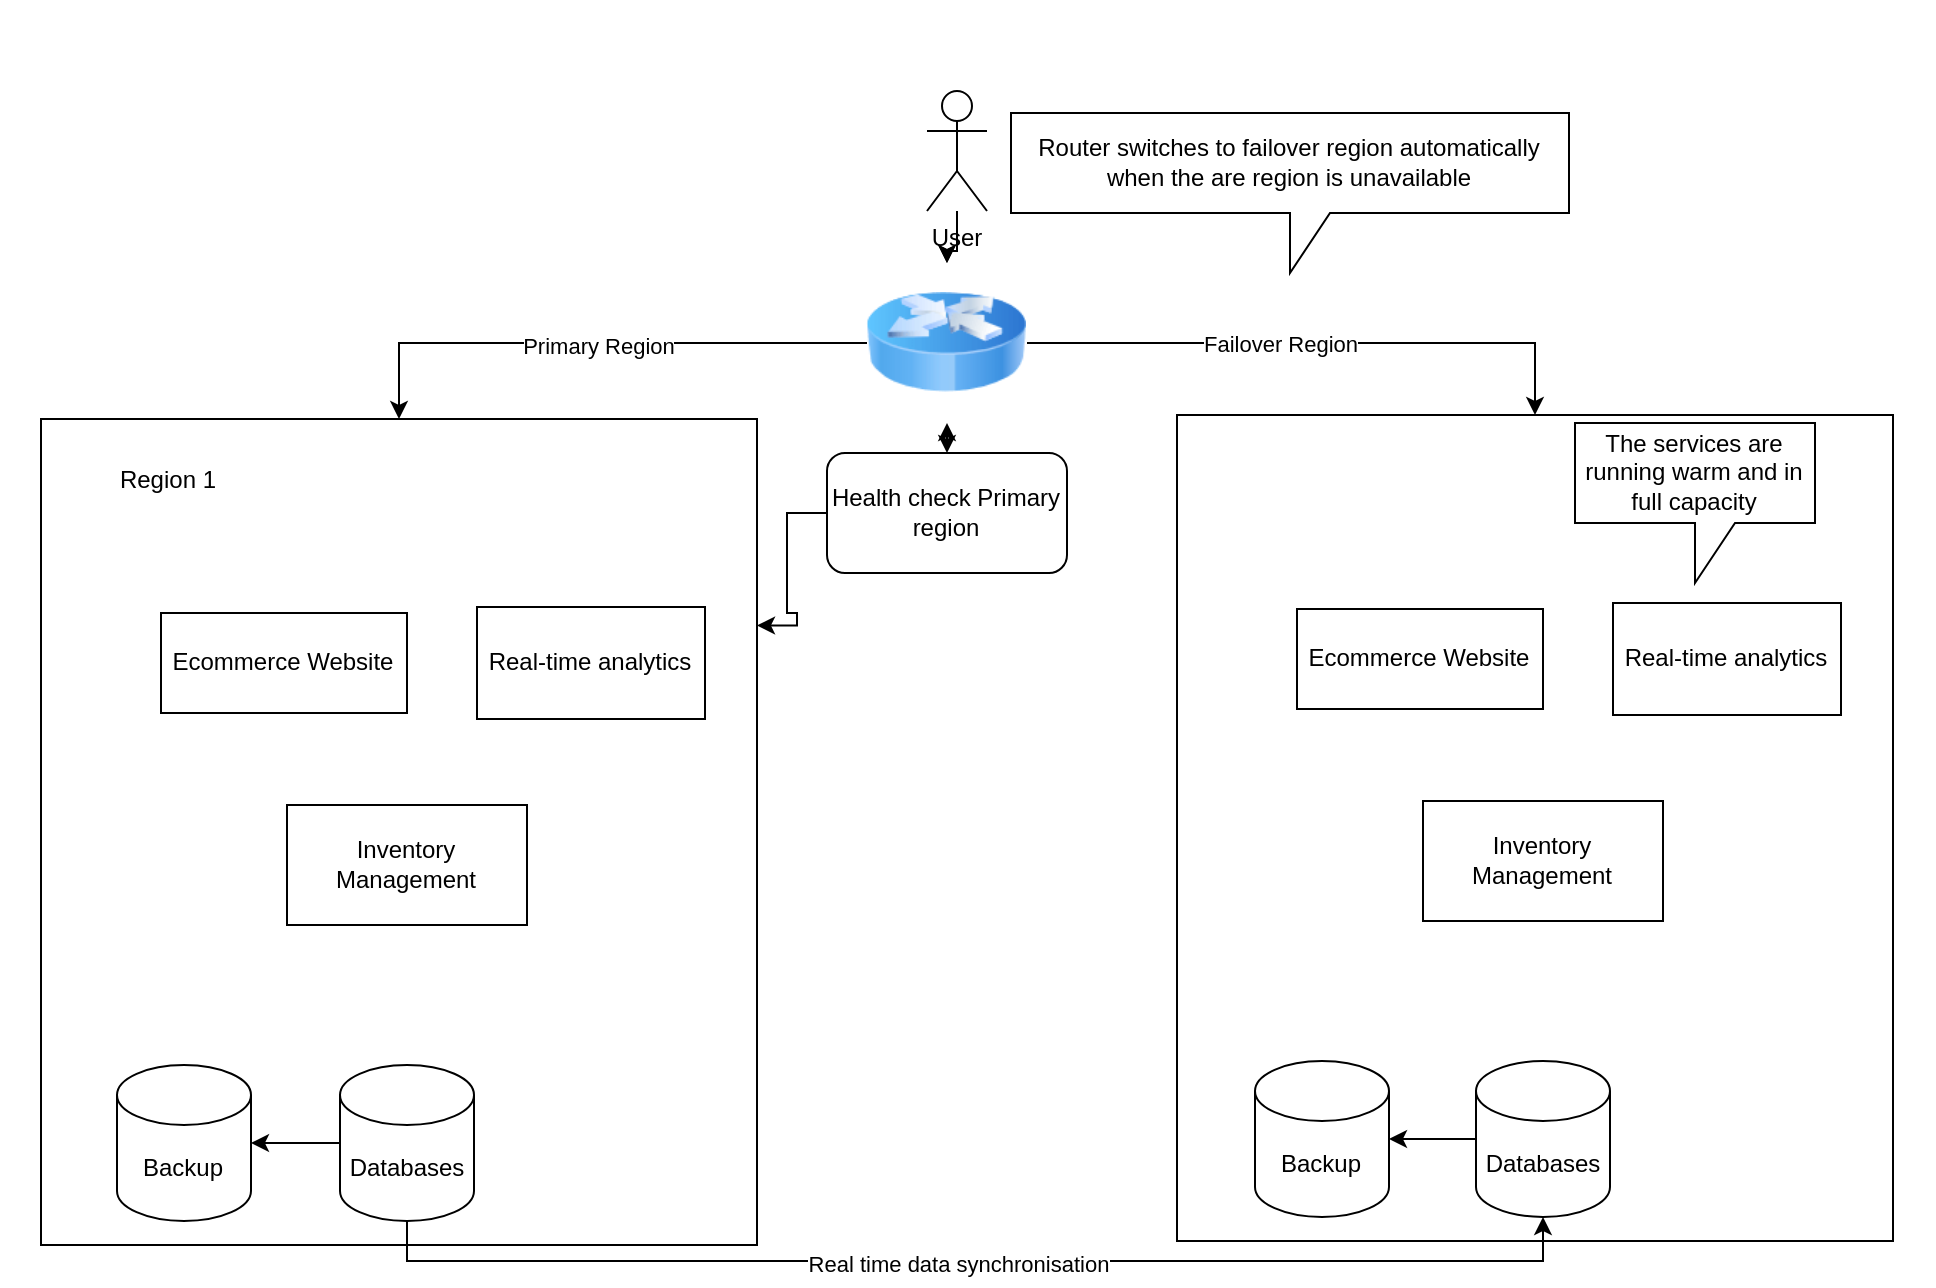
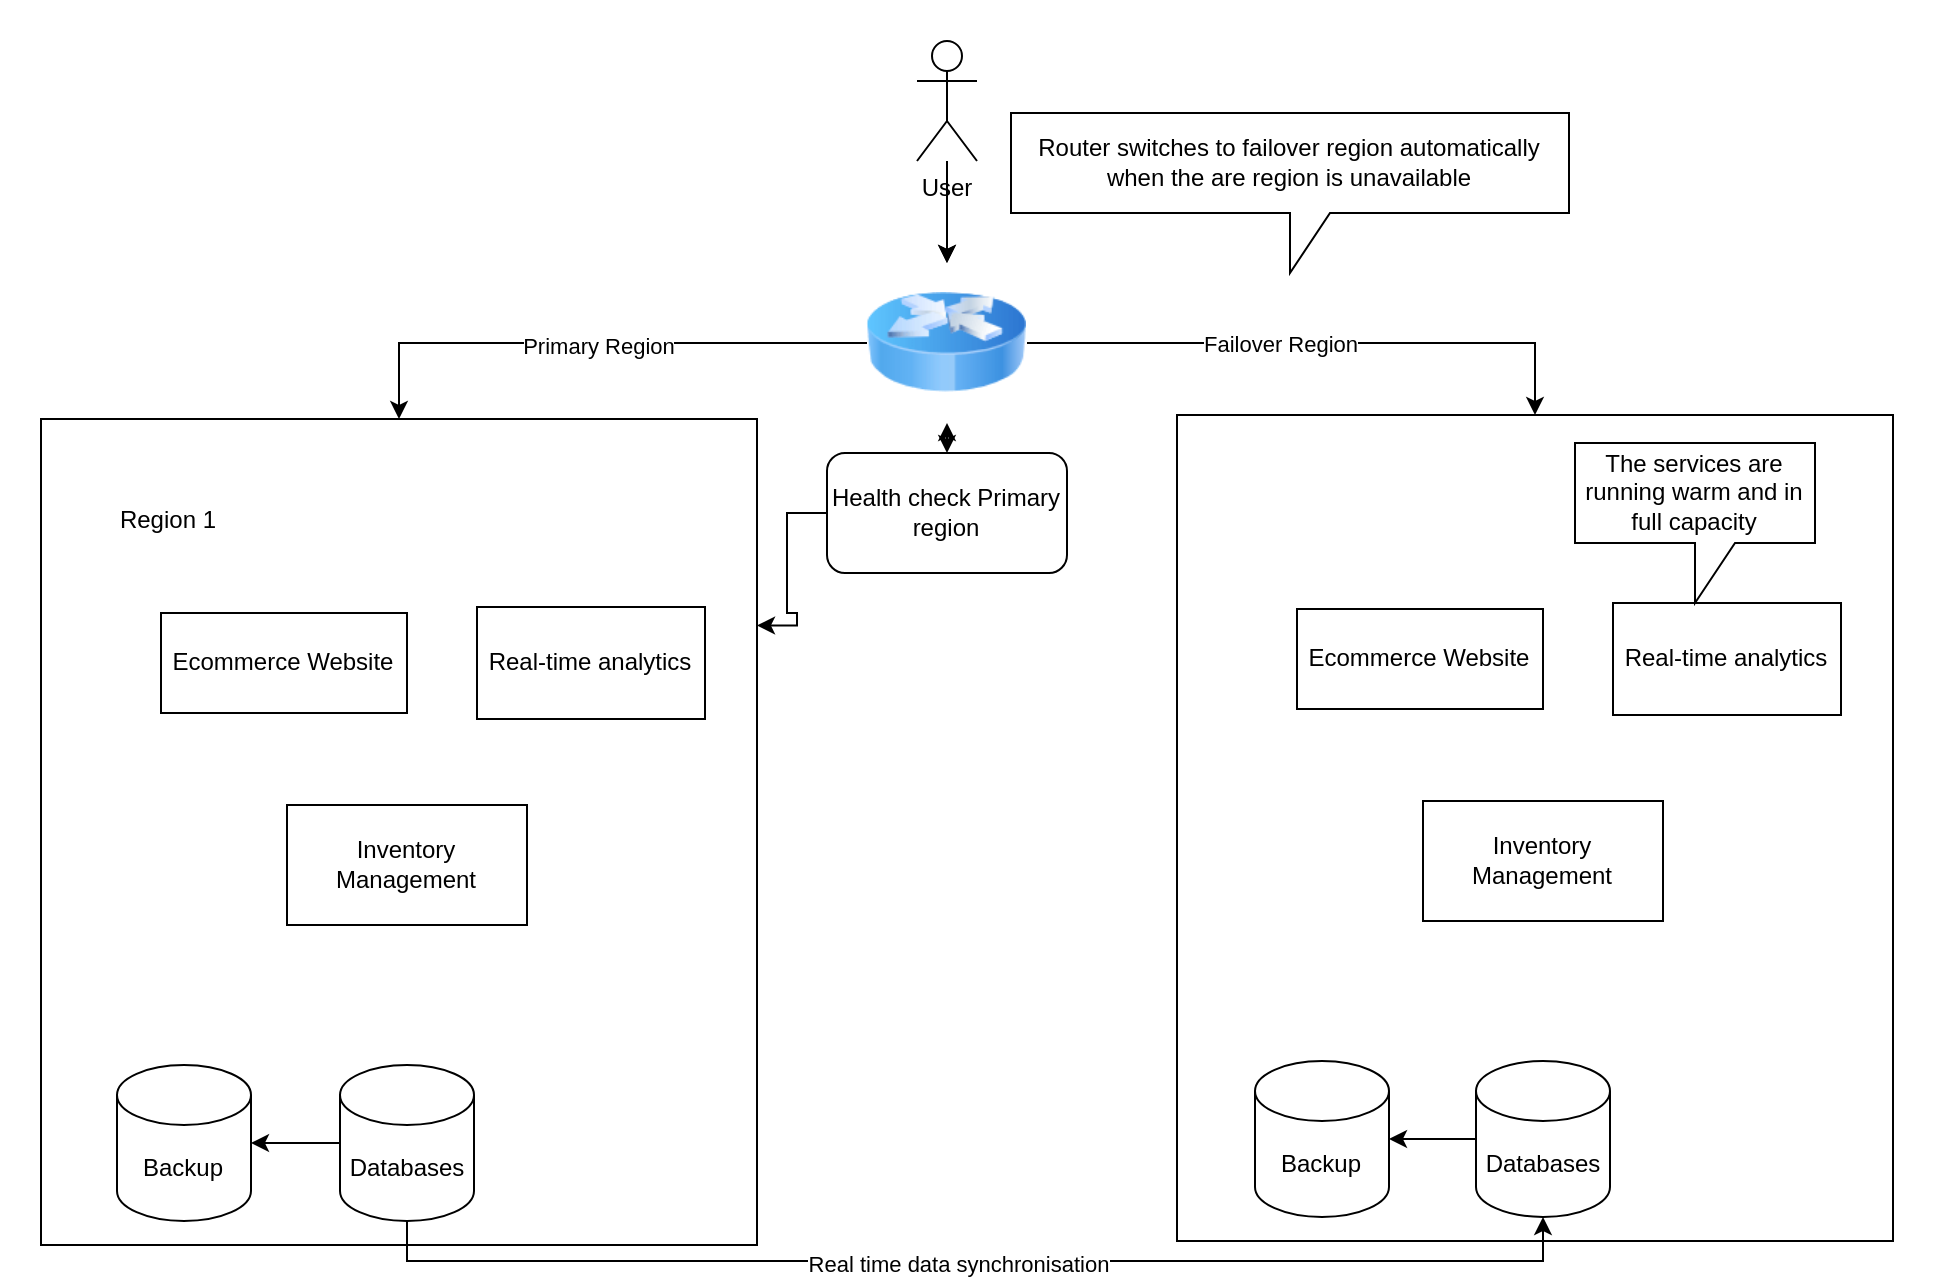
node "User": moved (957, 151) -> (947, 101)
node "Region 1": moved (169, 481) -> (169, 521)
node "The services are running warm and in full capacity": moved (1695, 503) -> (1695, 523)
